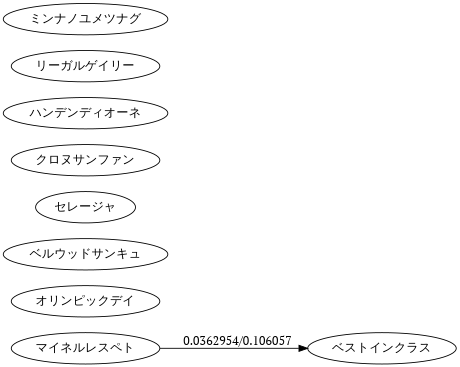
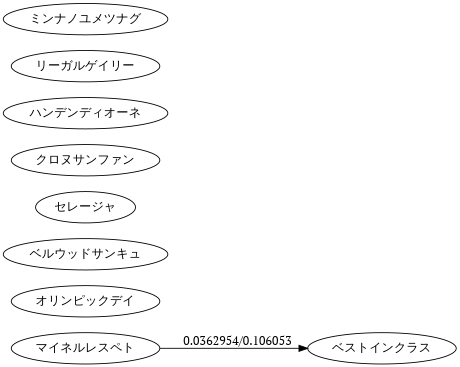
edge "マイネルレスペト" -> "ベストインクラス": label "0.0362954/0.106057" -> "0.0362954/0.106053"
